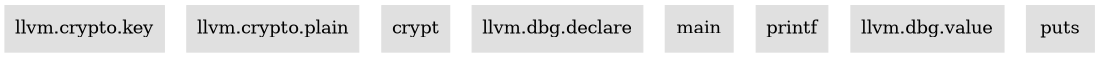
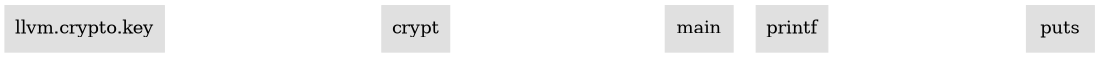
node "llvm.crypto.plain": removed
node "llvm.dbg.declare": removed
node "llvm.dbg.value": removed
